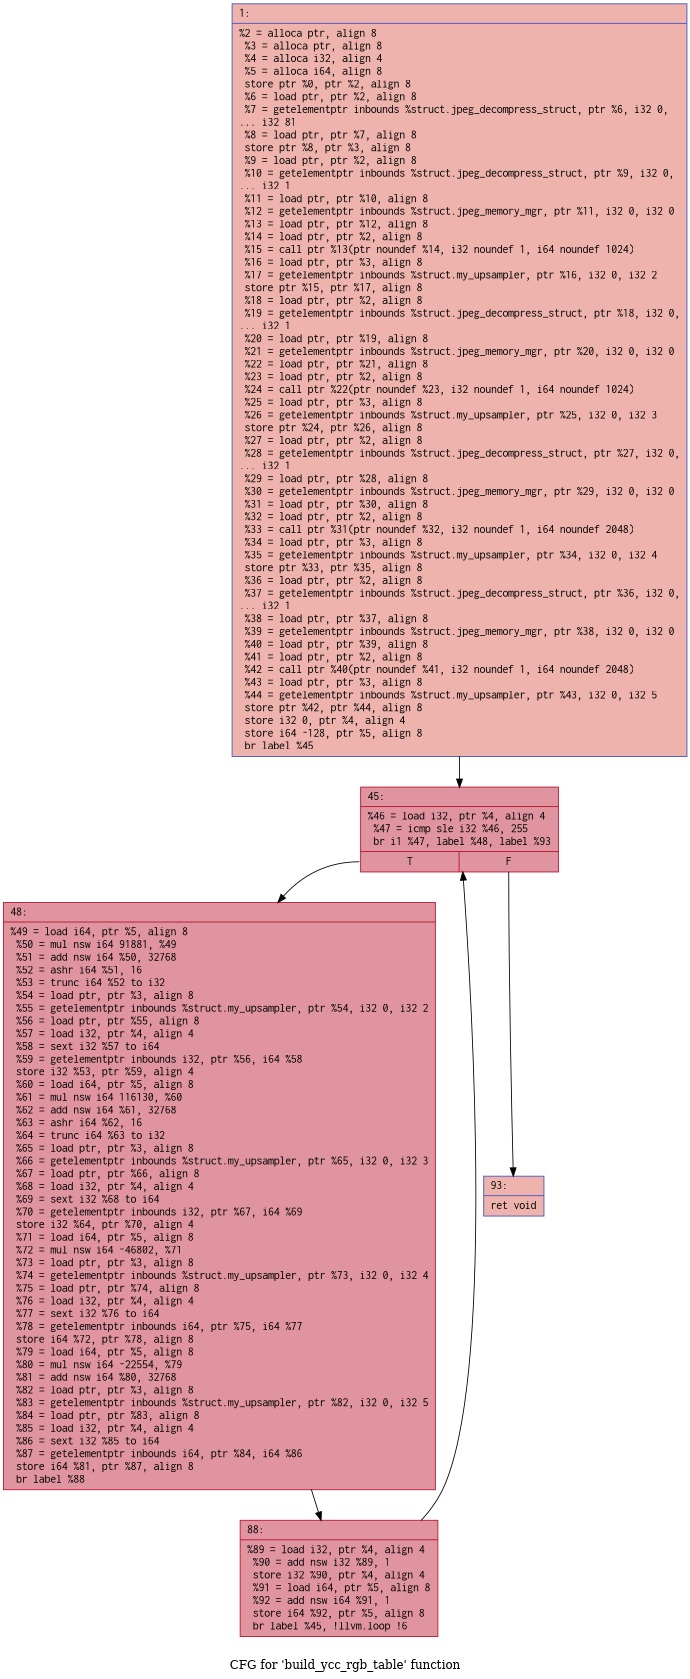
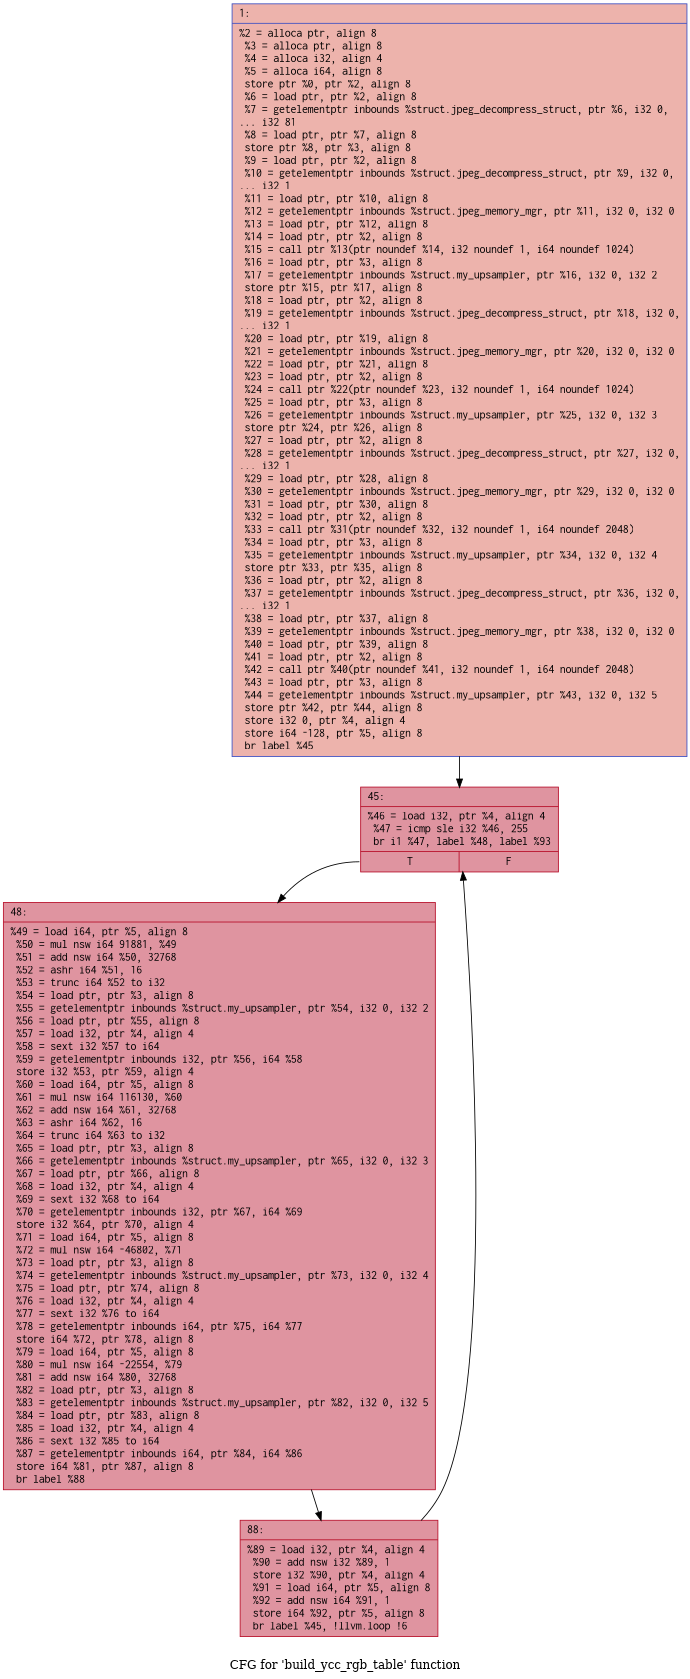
node "93:": removed
